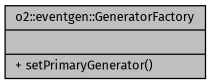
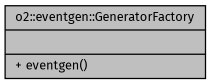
node "o2::eventgen::GeneratorFactory": text "+ setPrimaryGenerator()" -> "+ eventgen()"
